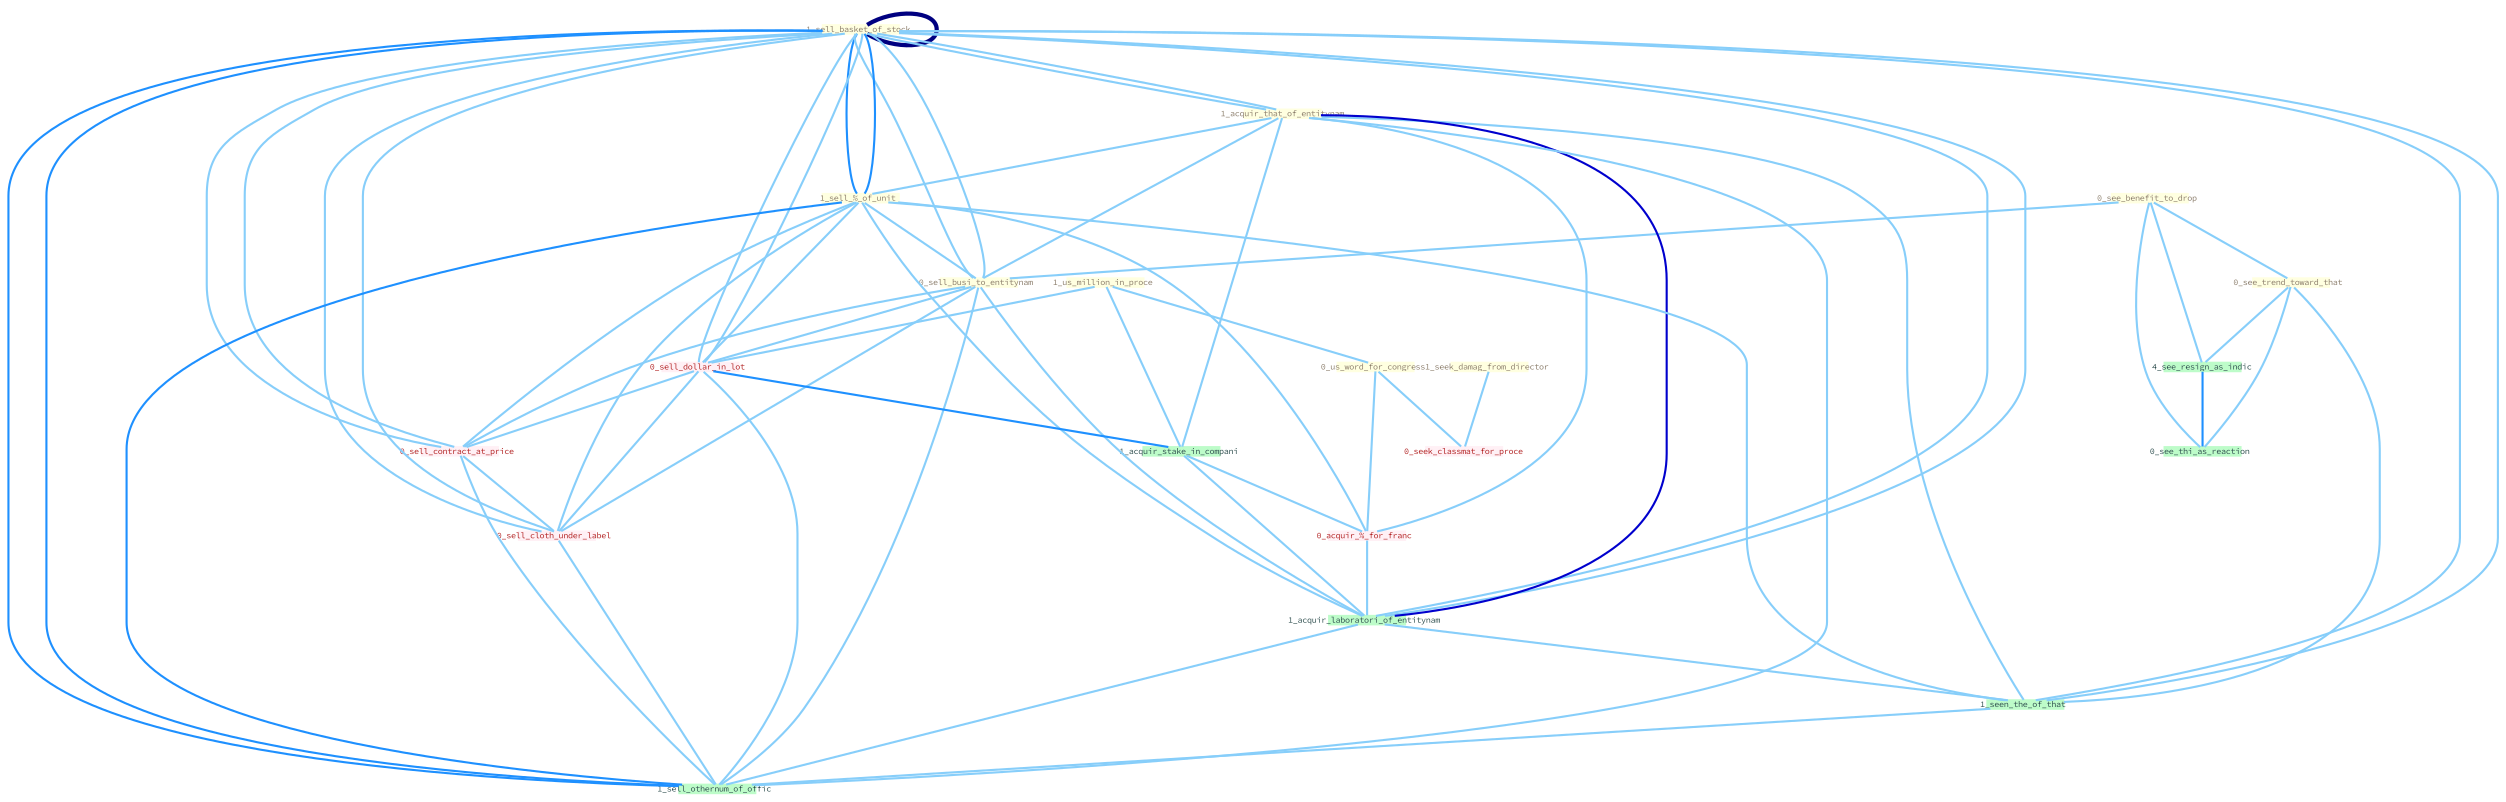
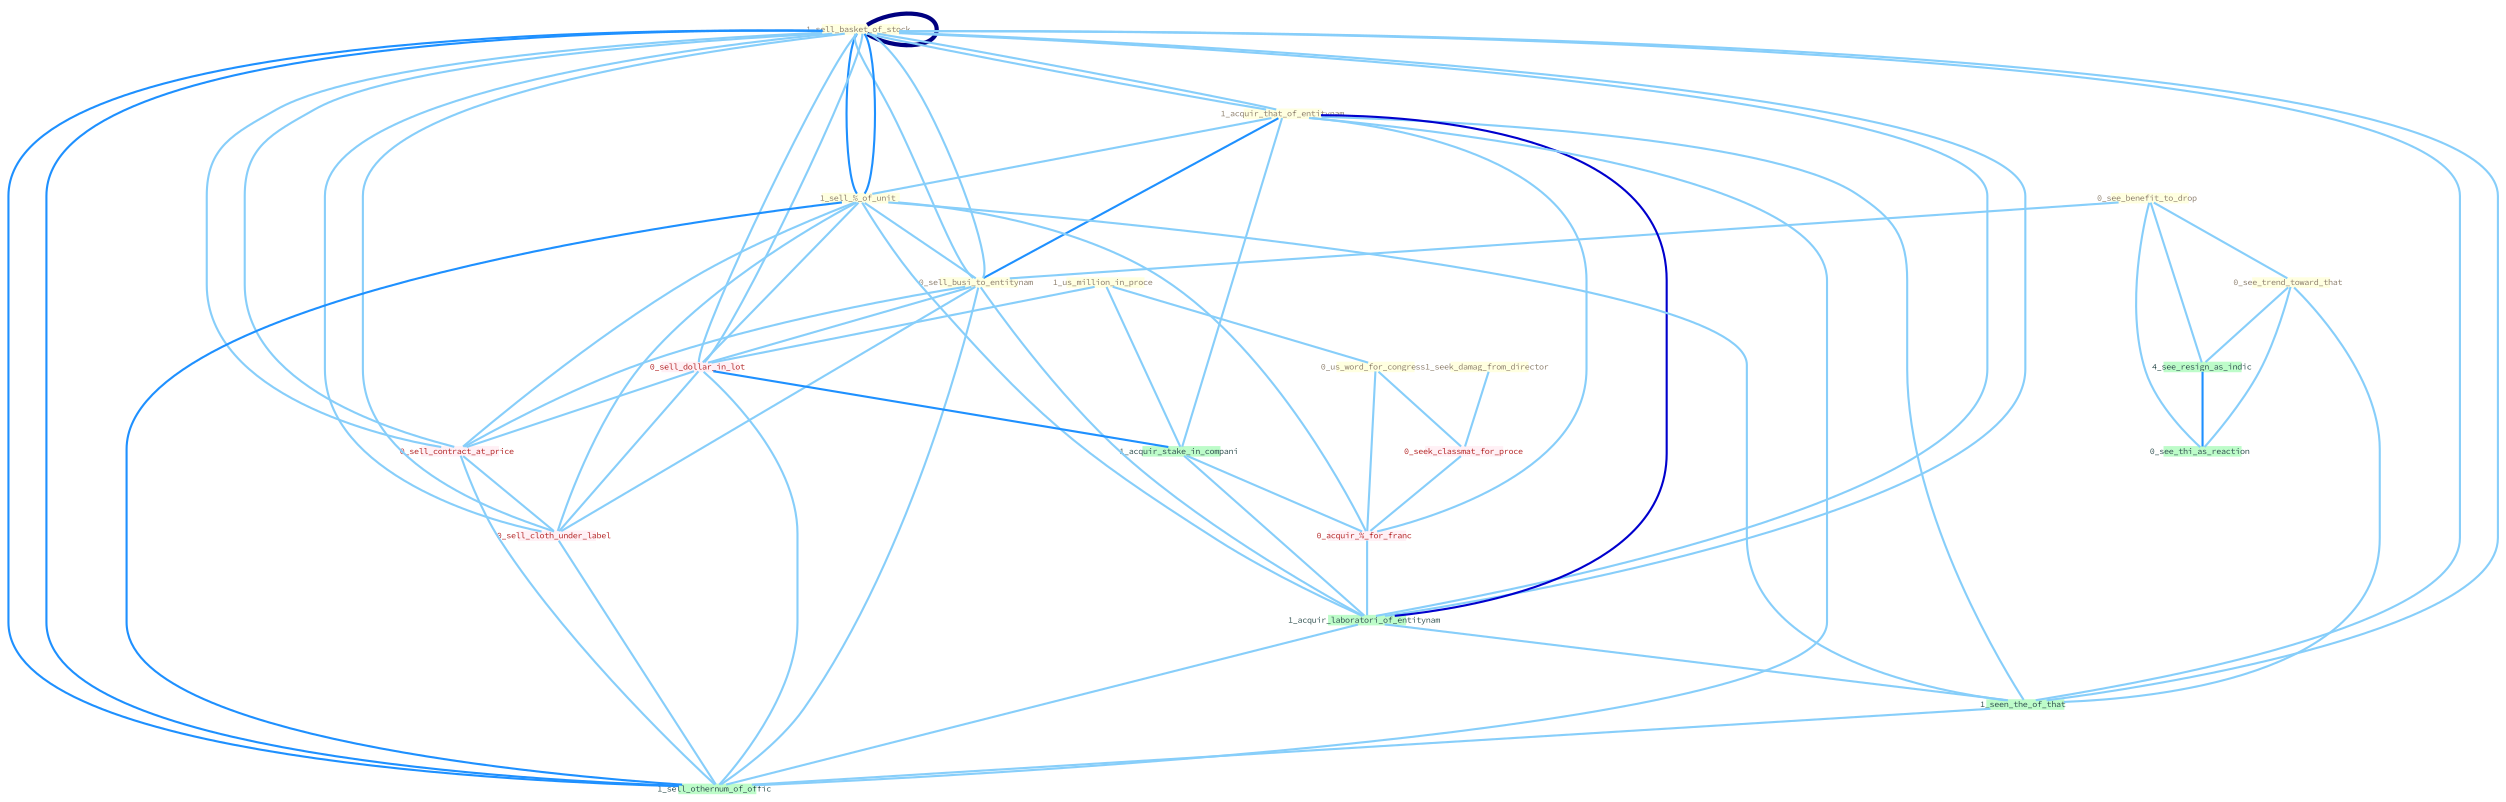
edge "1_acquir_that_of_entitynam" -- "0_sell_busi_to_entitynam": color #87cefa -> #1e90ff
edge "0_seek_classmat_for_proce" -- "0_acquir_%_for_franc": added
